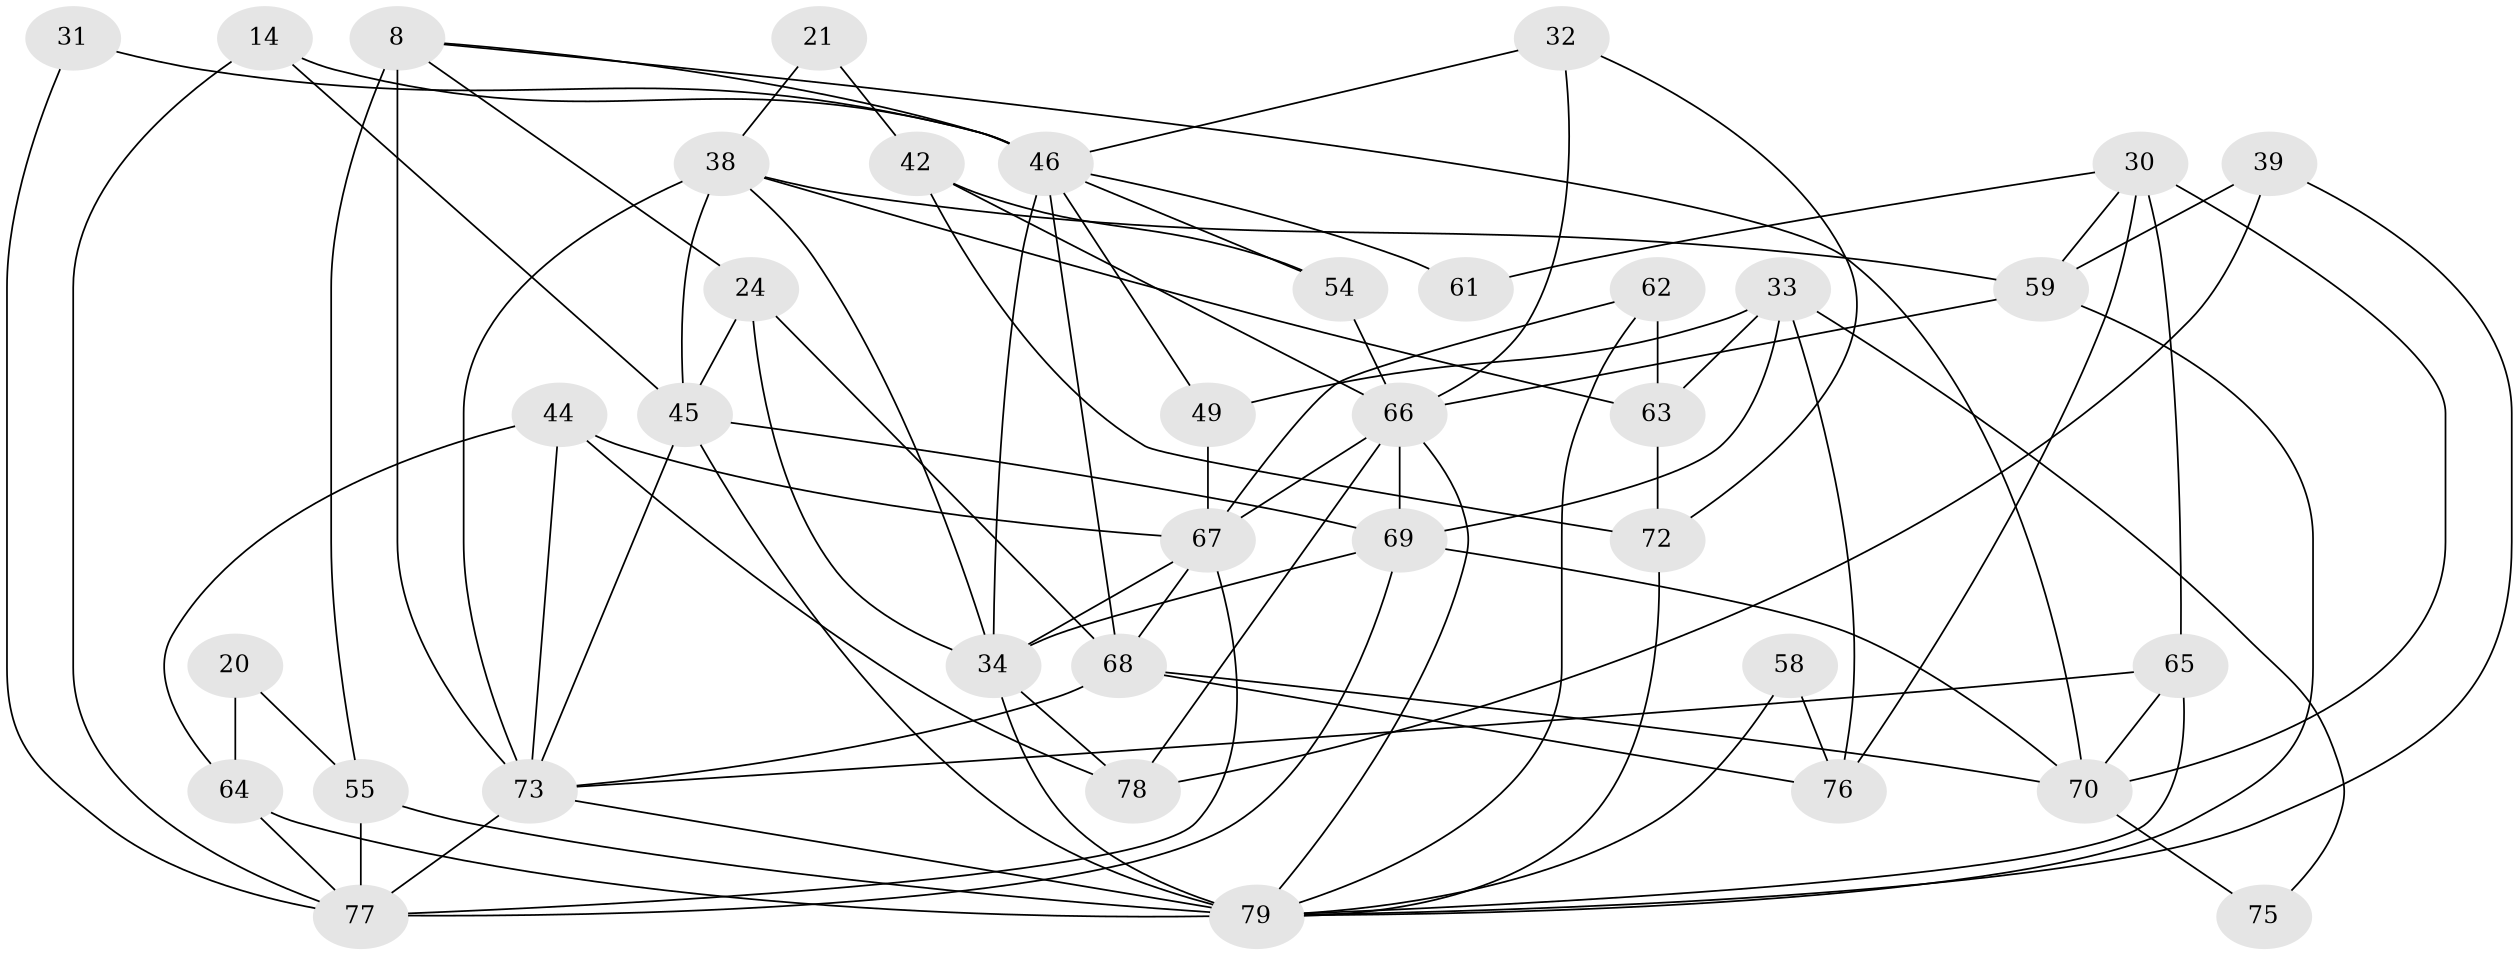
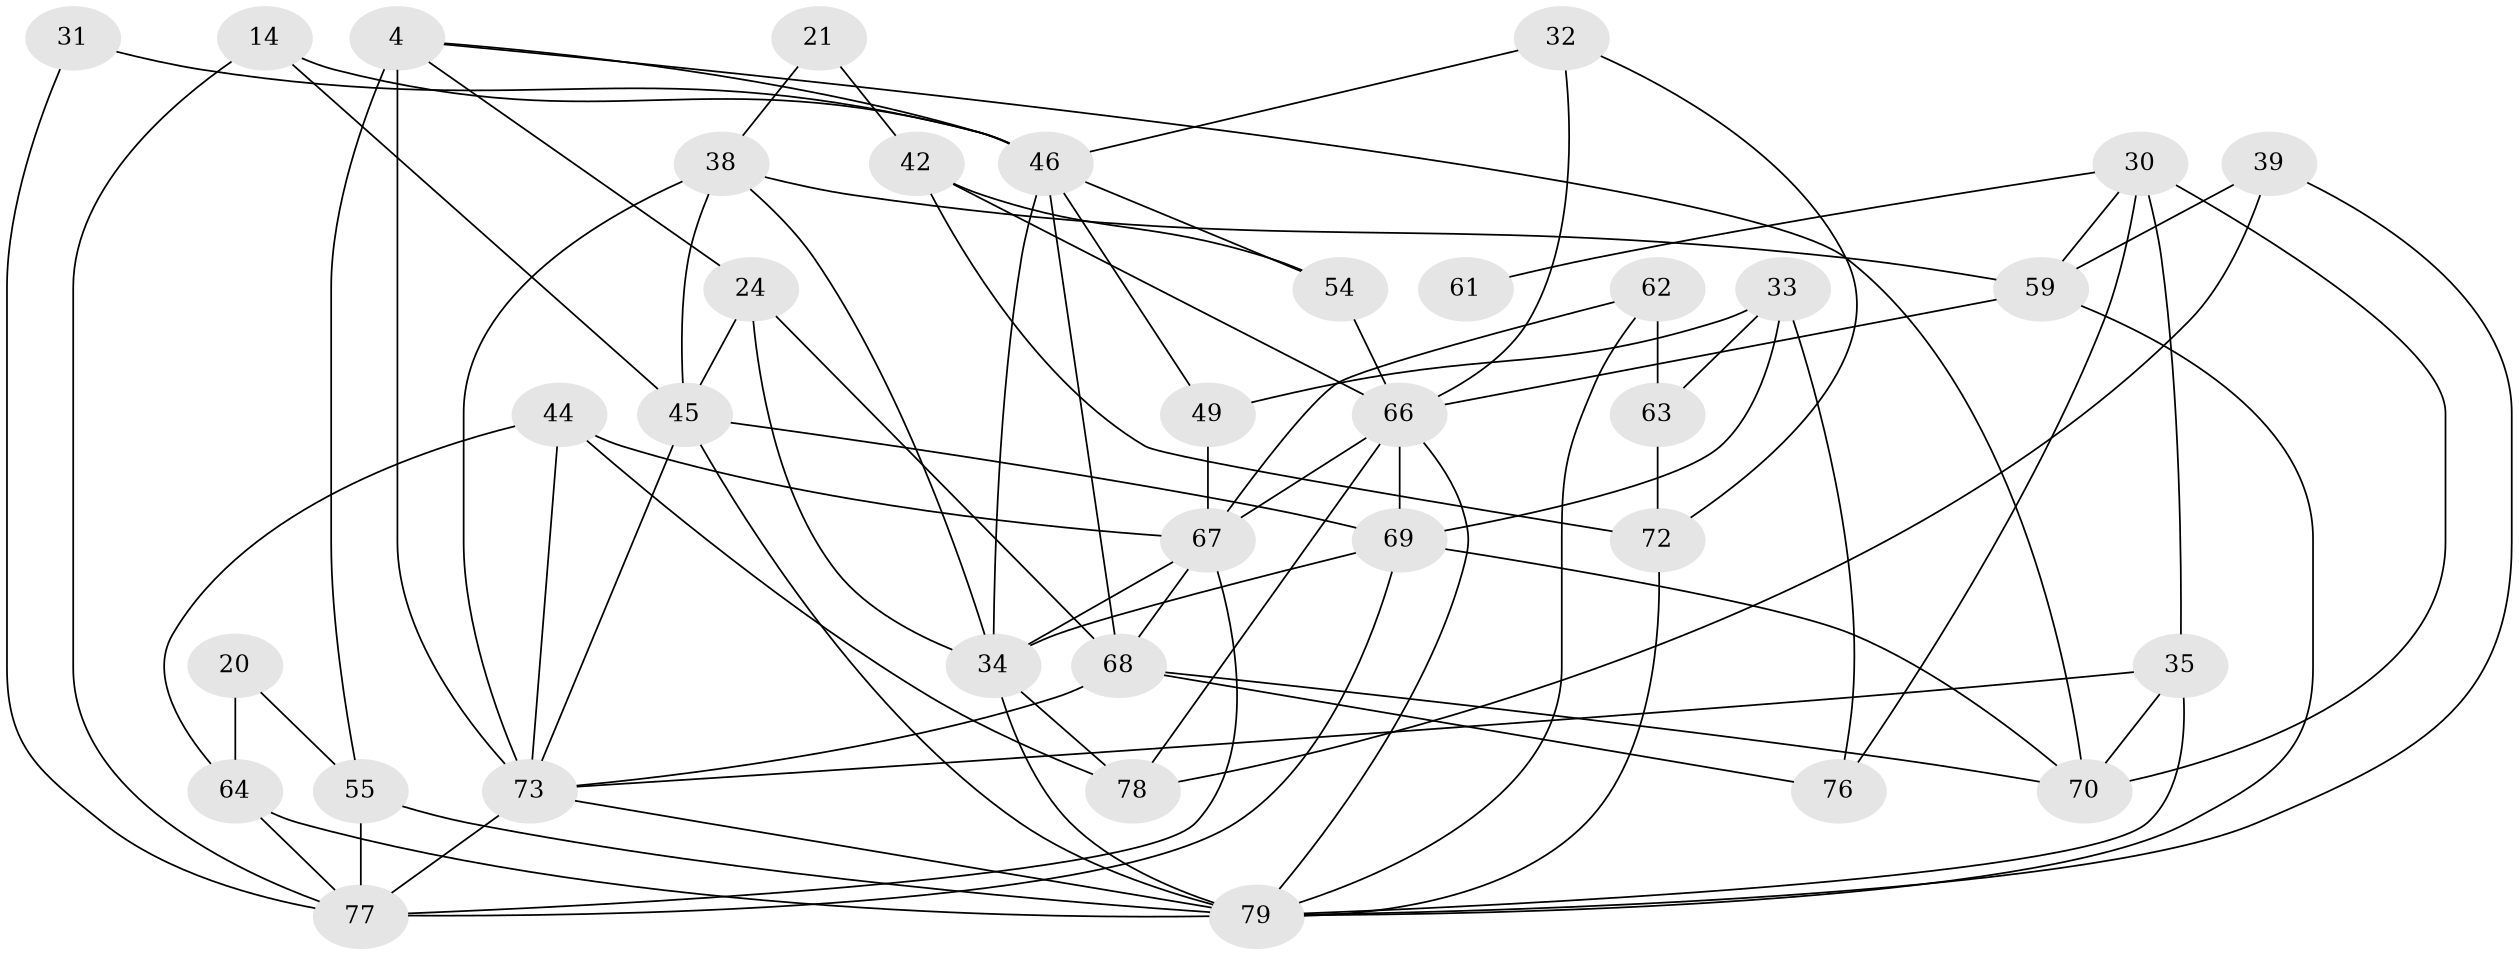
node "8": label "8" -> "4"
edge "46" -- "61": removed
edge "38" -- "63": removed
node "58": removed
node "65": label "65" -> "35"
node "75": removed
